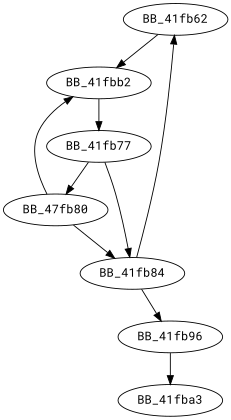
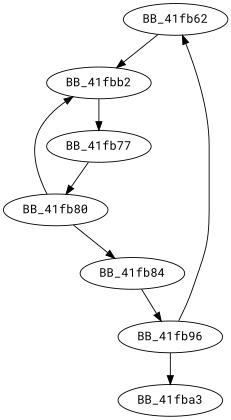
edge "BB_41fb84" -> "BB_41fb62": now "BB_41fb96" -> "BB_41fb62"
edge "BB_41fb77" -> "BB_41fb84": removed
node "BB_47fb80": label "BB_47fb80" -> "BB_41fb80"
